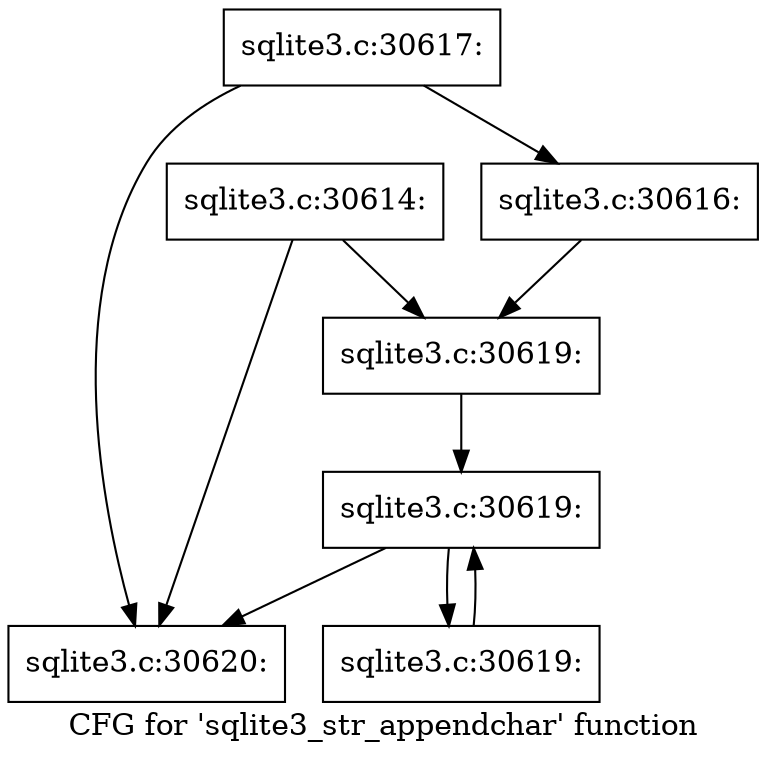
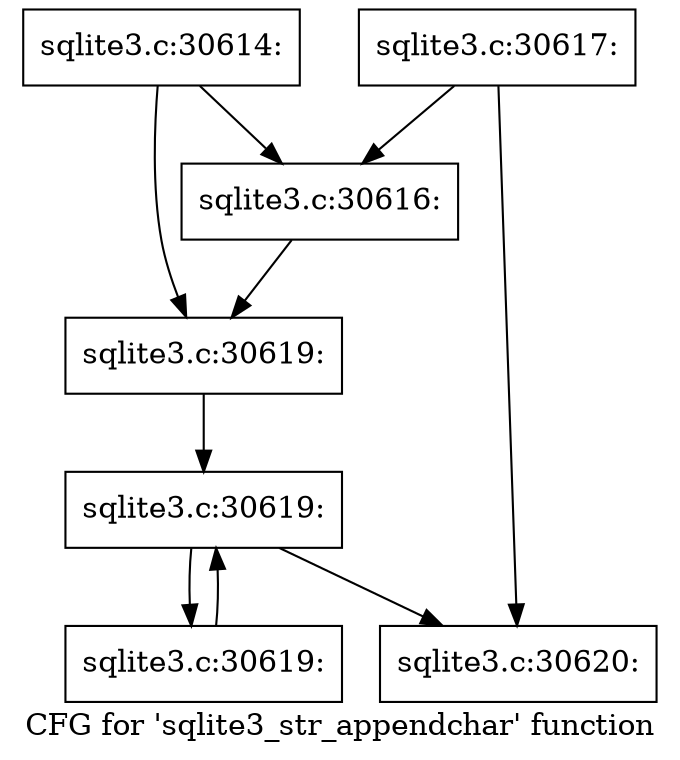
edge "sqlite3.c:30614:" -> "sqlite3.c:30620:": now "sqlite3.c:30614:" -> "sqlite3.c:30616:"
